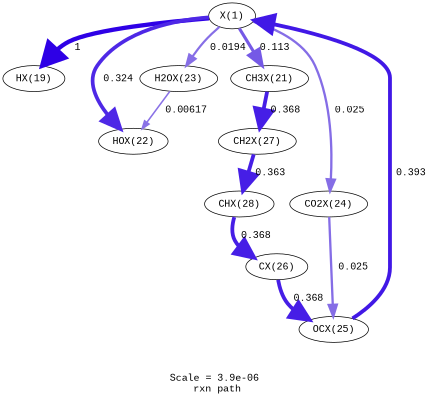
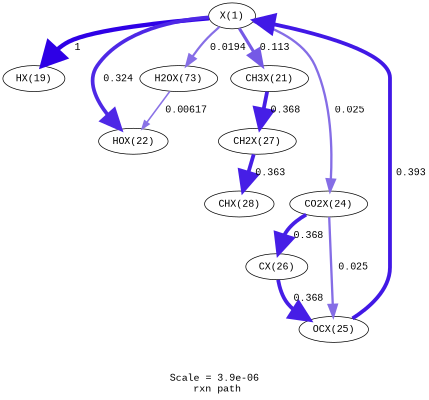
node "H2OX(23)": label "H2OX(23)" -> "H2OX(73)"
edge "CHX(28)" -> "CX(26)": now "CO2X(24)" -> "CX(26)"
